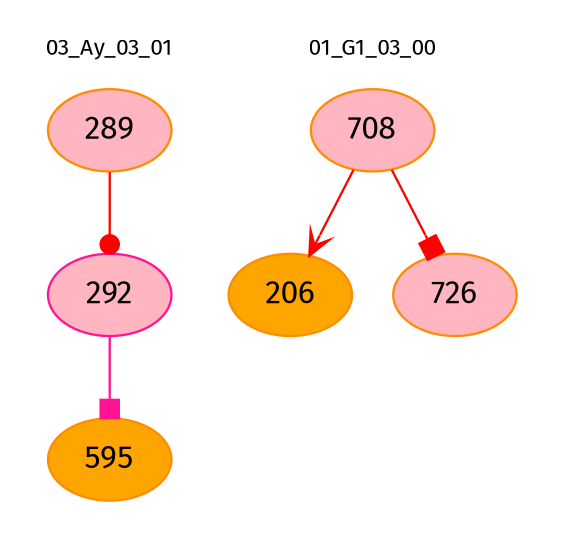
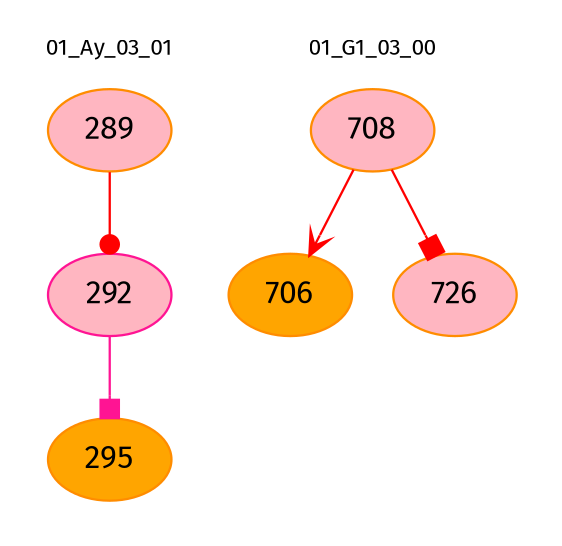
cluster "03_Ay_03_01": label "03_Ay_03_01" -> "01_Ay_03_01"
node "206": label "206" -> "706"
node "595": label "595" -> "295"
